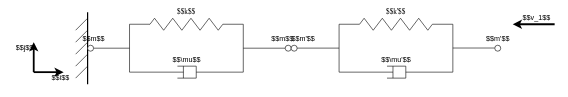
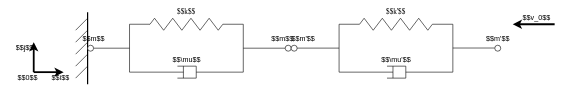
node "$$v_1$$": label "$$v_1$$" -> "$$v_0$$"
node "$$0$$": added
